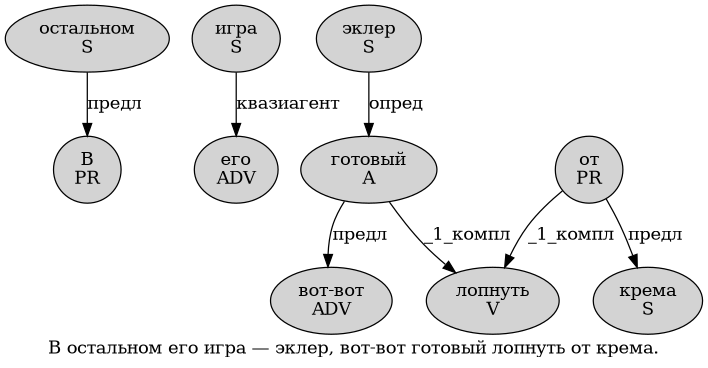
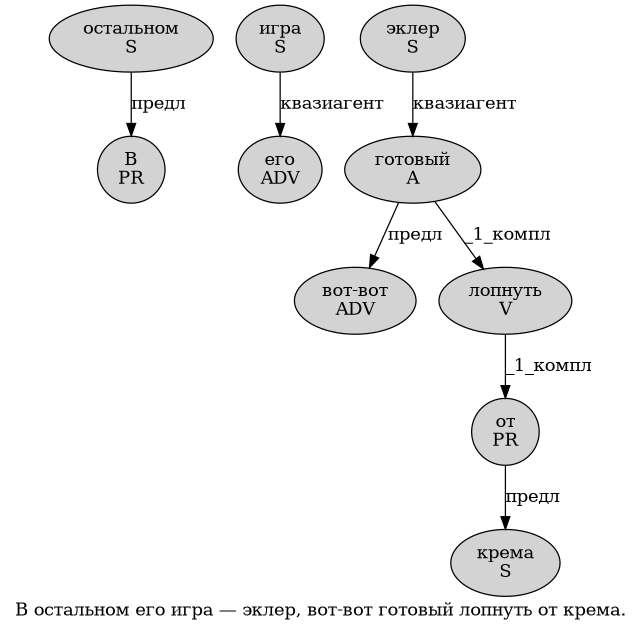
edge "эклер S" -> "готовый A": label "опред" -> "квазиагент"
edge "от PR" -> "лопнуть V": reversed
